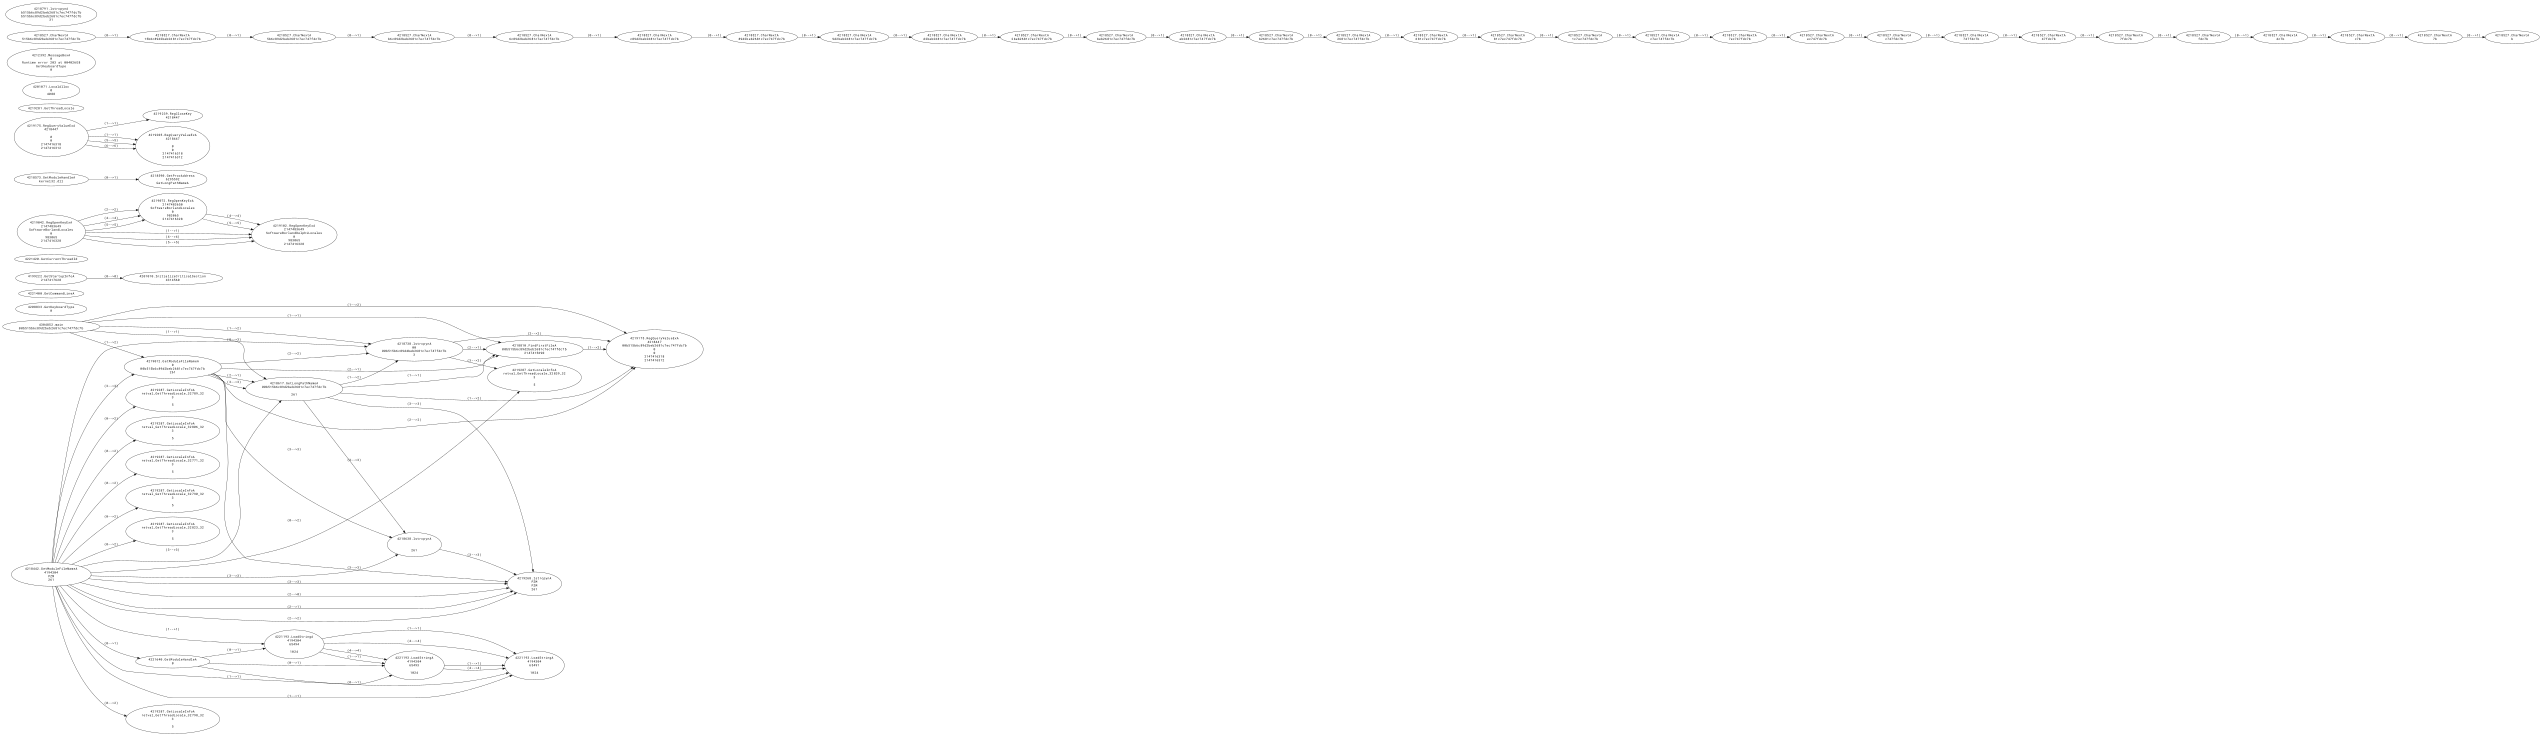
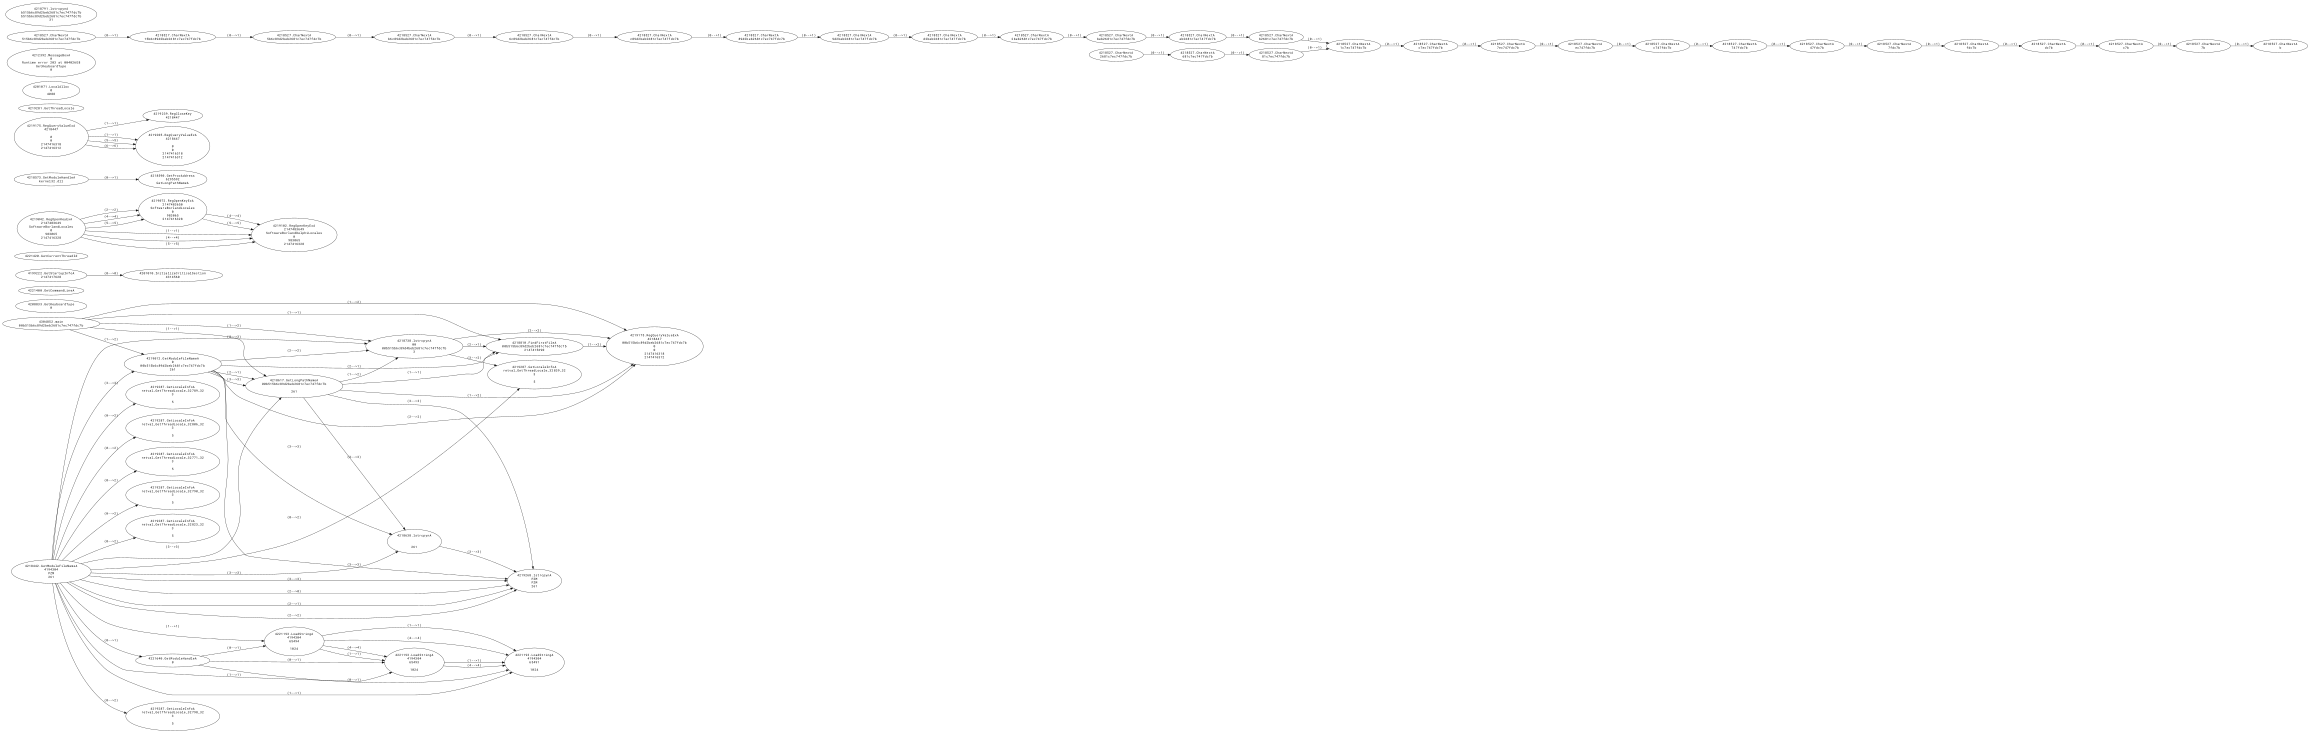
edge "4218527.CharNextA b2681c7ec747fdc7b" -> "4218527.CharNextA 2681c7ec747fdc7b": now "4218527.CharNextA b2681c7ec747fdc7b" -> "4218527.CharNextA 1c7ec747fdc7b"
